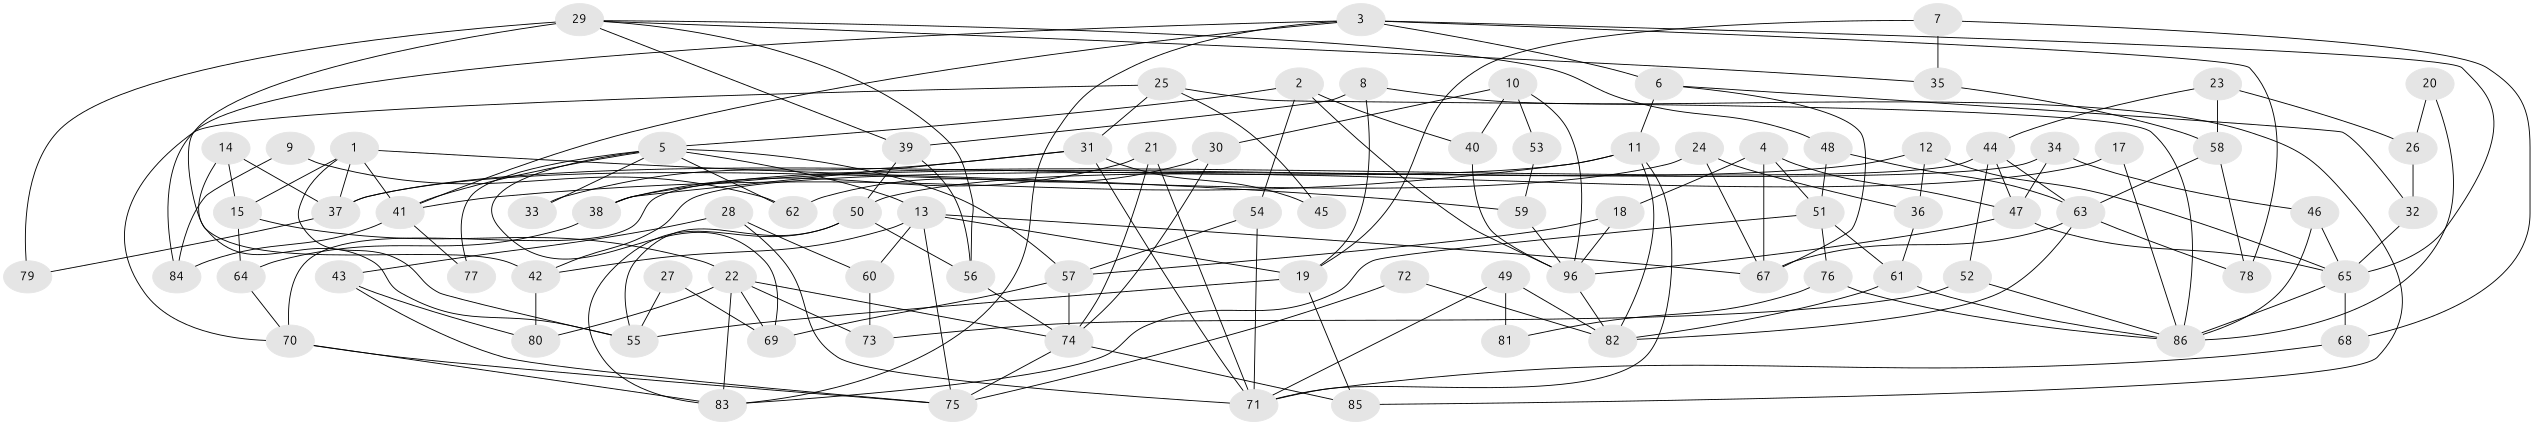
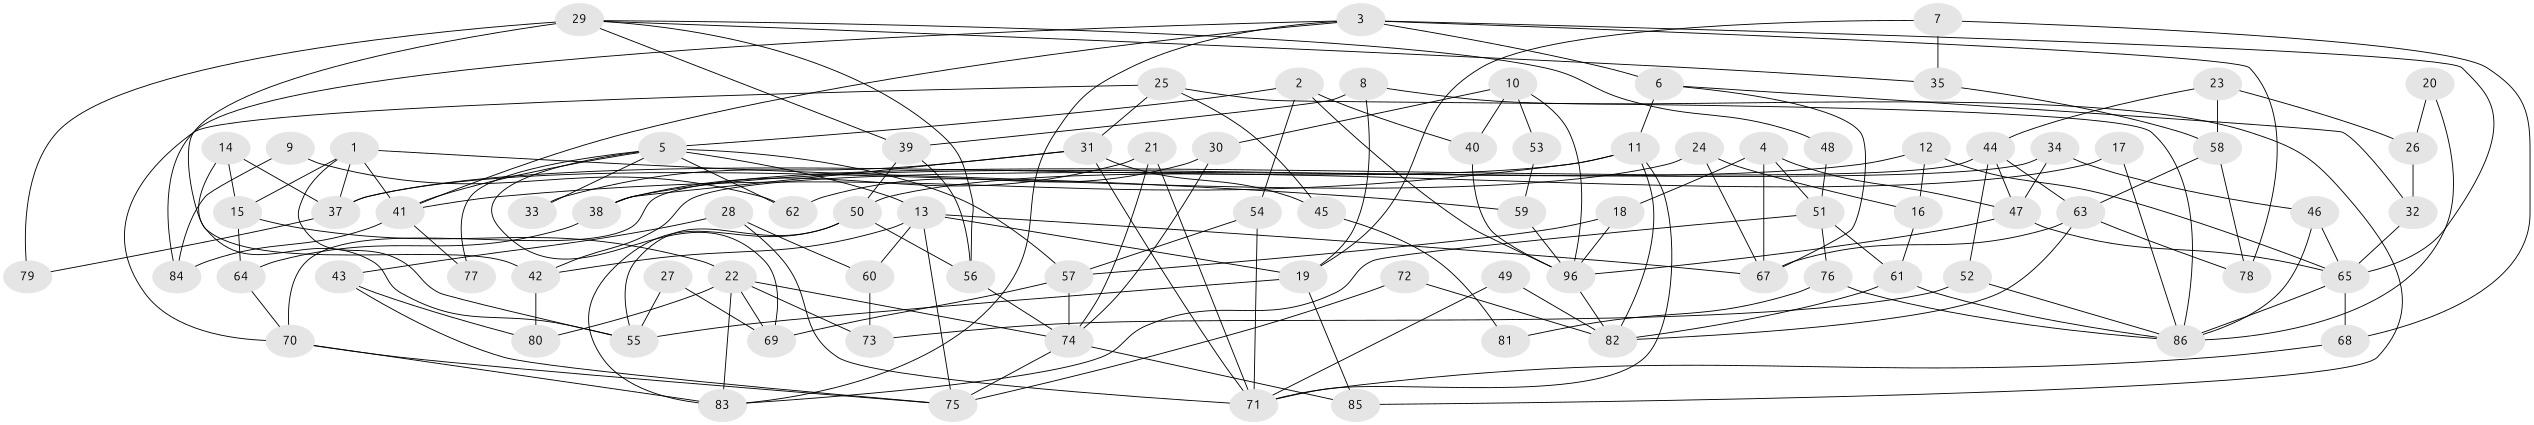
edge "48" -- "63": removed
node "36": label "36" -> "16"
edge "49" -- "81": now "45" -- "81"
